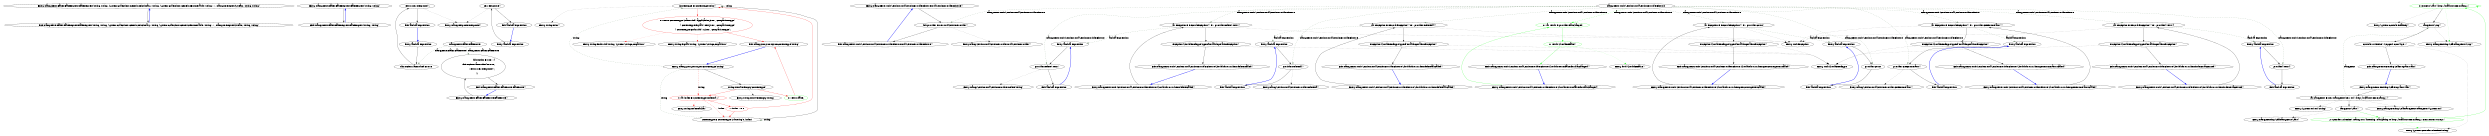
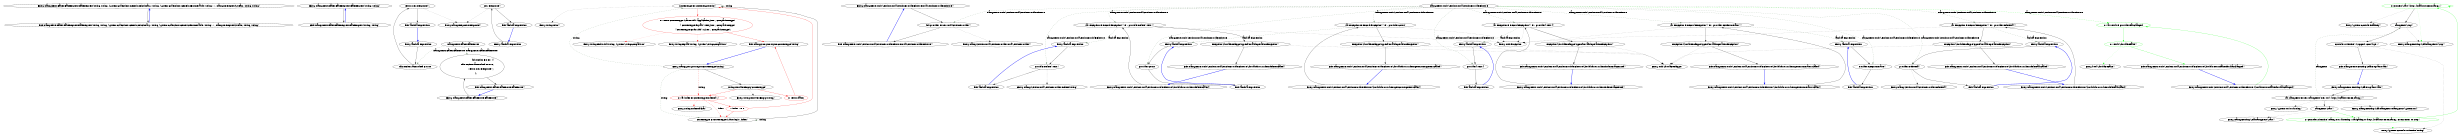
node "Entry Nancy.Session.NullSessionProvider.GetEnumerator()": removed
node "0: return false;": color green -> red
